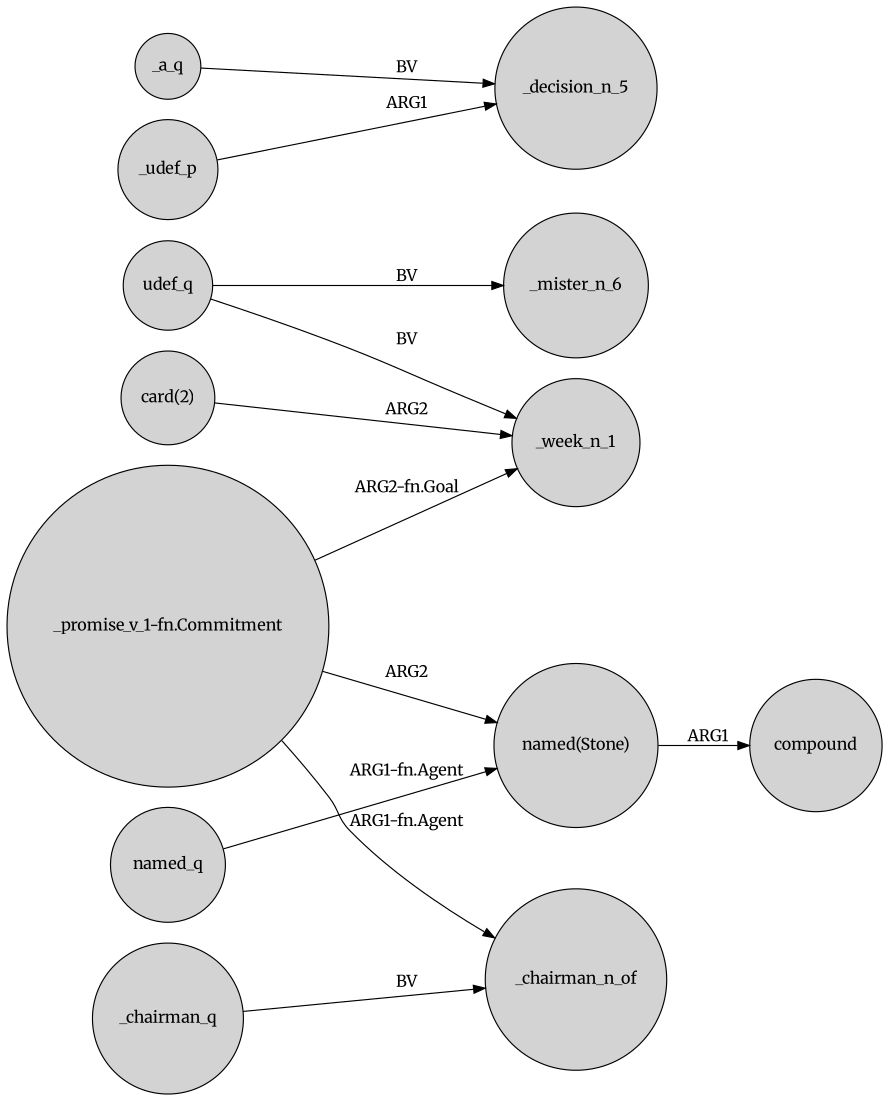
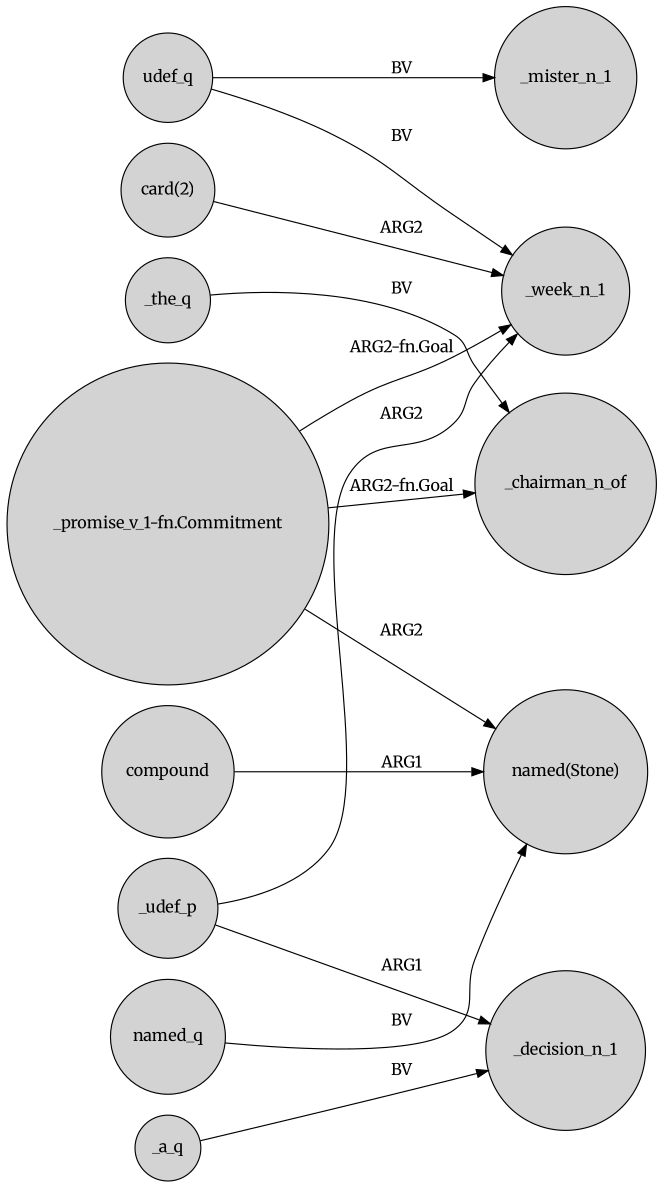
node "_decision_n_5": label "_decision_n_5" -> "_decision_n_1"
node "_mister_n_6": label "_mister_n_6" -> "_mister_n_1"
edge "_udef_p" -> "_week_n_1": added, label "ARG2"
edge "named(Stone)" -> "compound": reversed
edge "named_q" -> "named(Stone)": label "ARG1-fn.Agent" -> "BV"
edge "_promise_v_1-fn.Commitment" -> "_chairman_n_of": label "ARG1-fn.Agent" -> "ARG2-fn.Goal"
node "_chairman_q": label "_chairman_q" -> "_the_q"
